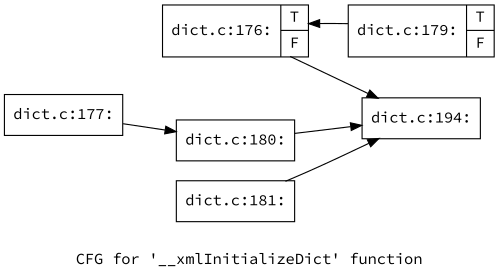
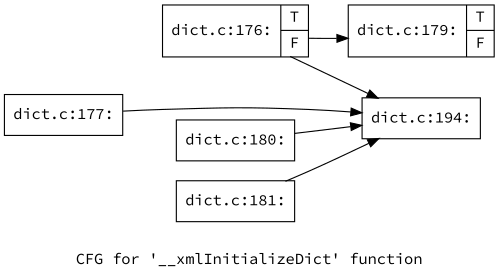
edge "dict.c:179:" -> "dict.c:176:": reversed
edge "dict.c:177:" -> "dict.c:180:": now "dict.c:177:" -> "dict.c:194:"
